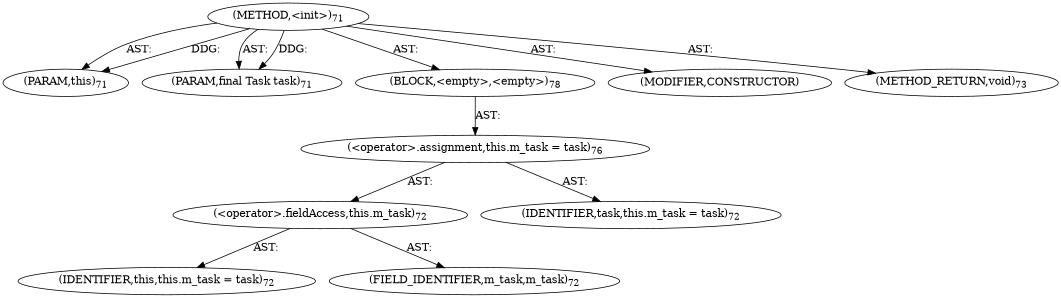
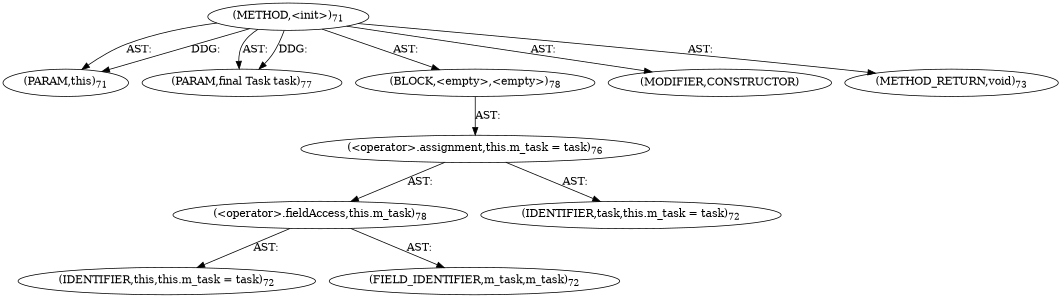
node "(PARAM,final Task task)": text "71" -> "77"
node "(<operator>.fieldAccess,this.m_task)": text "72" -> "78"
